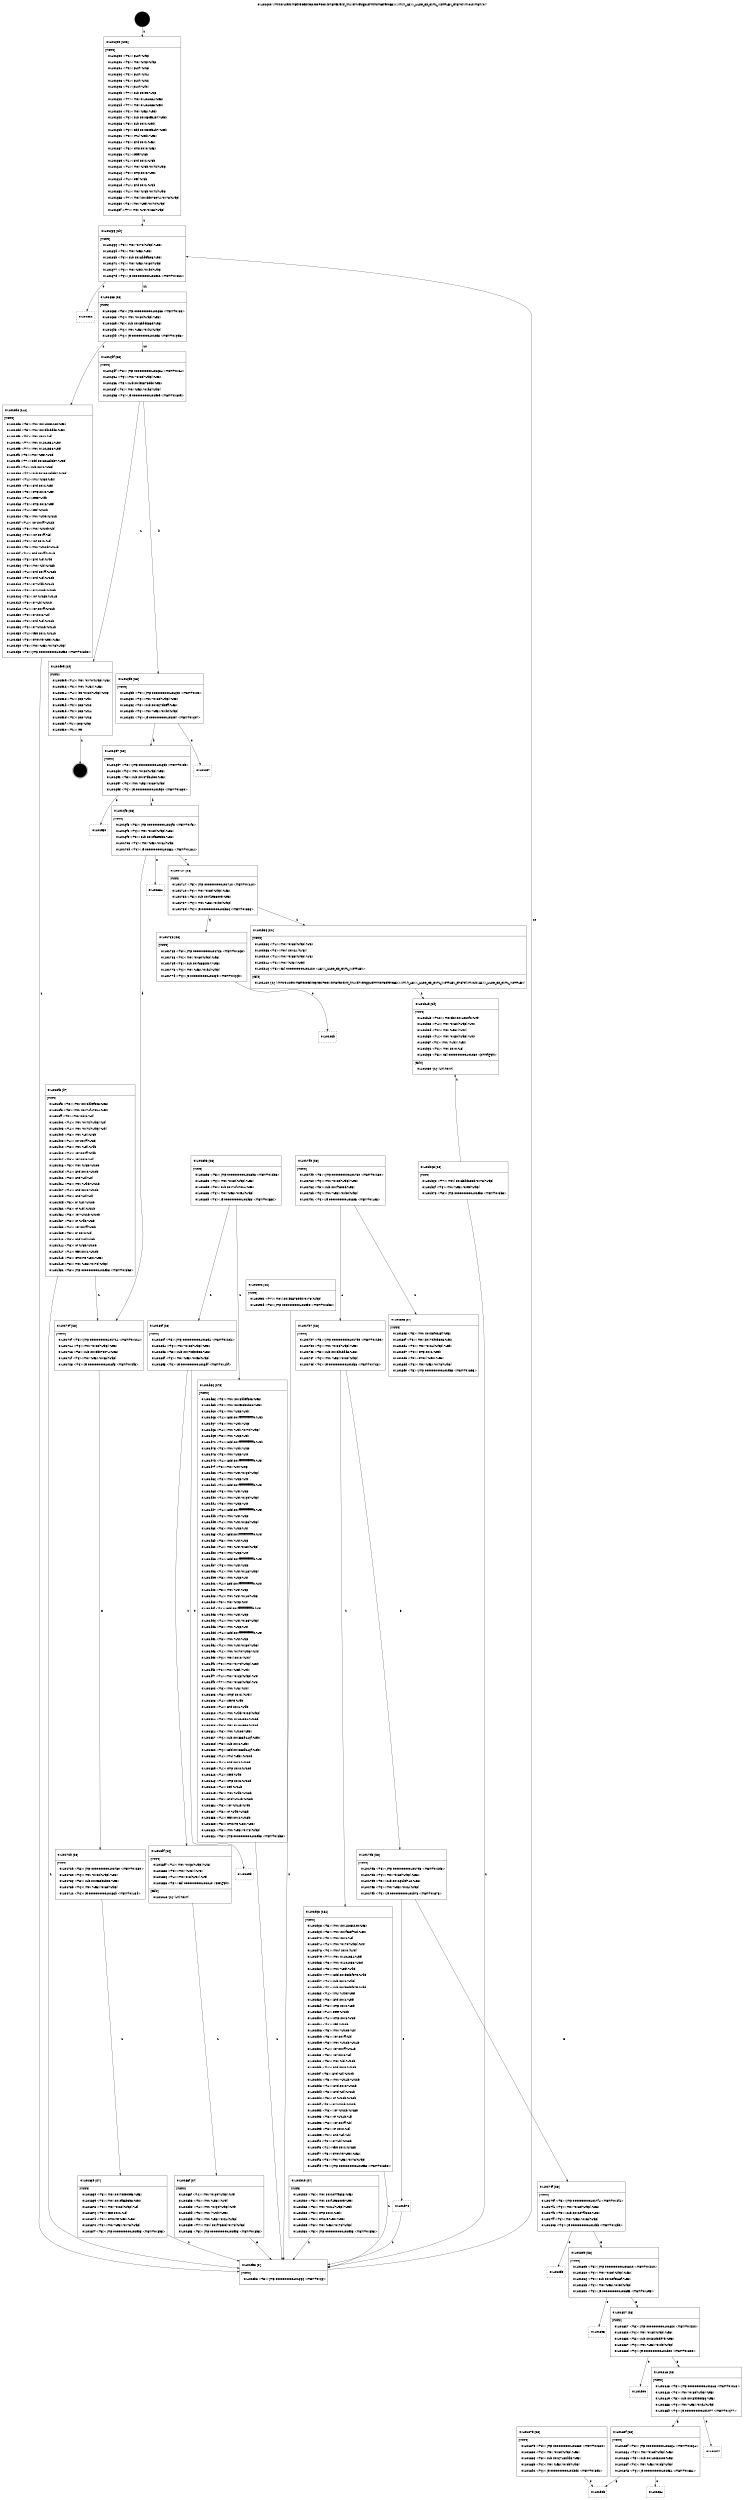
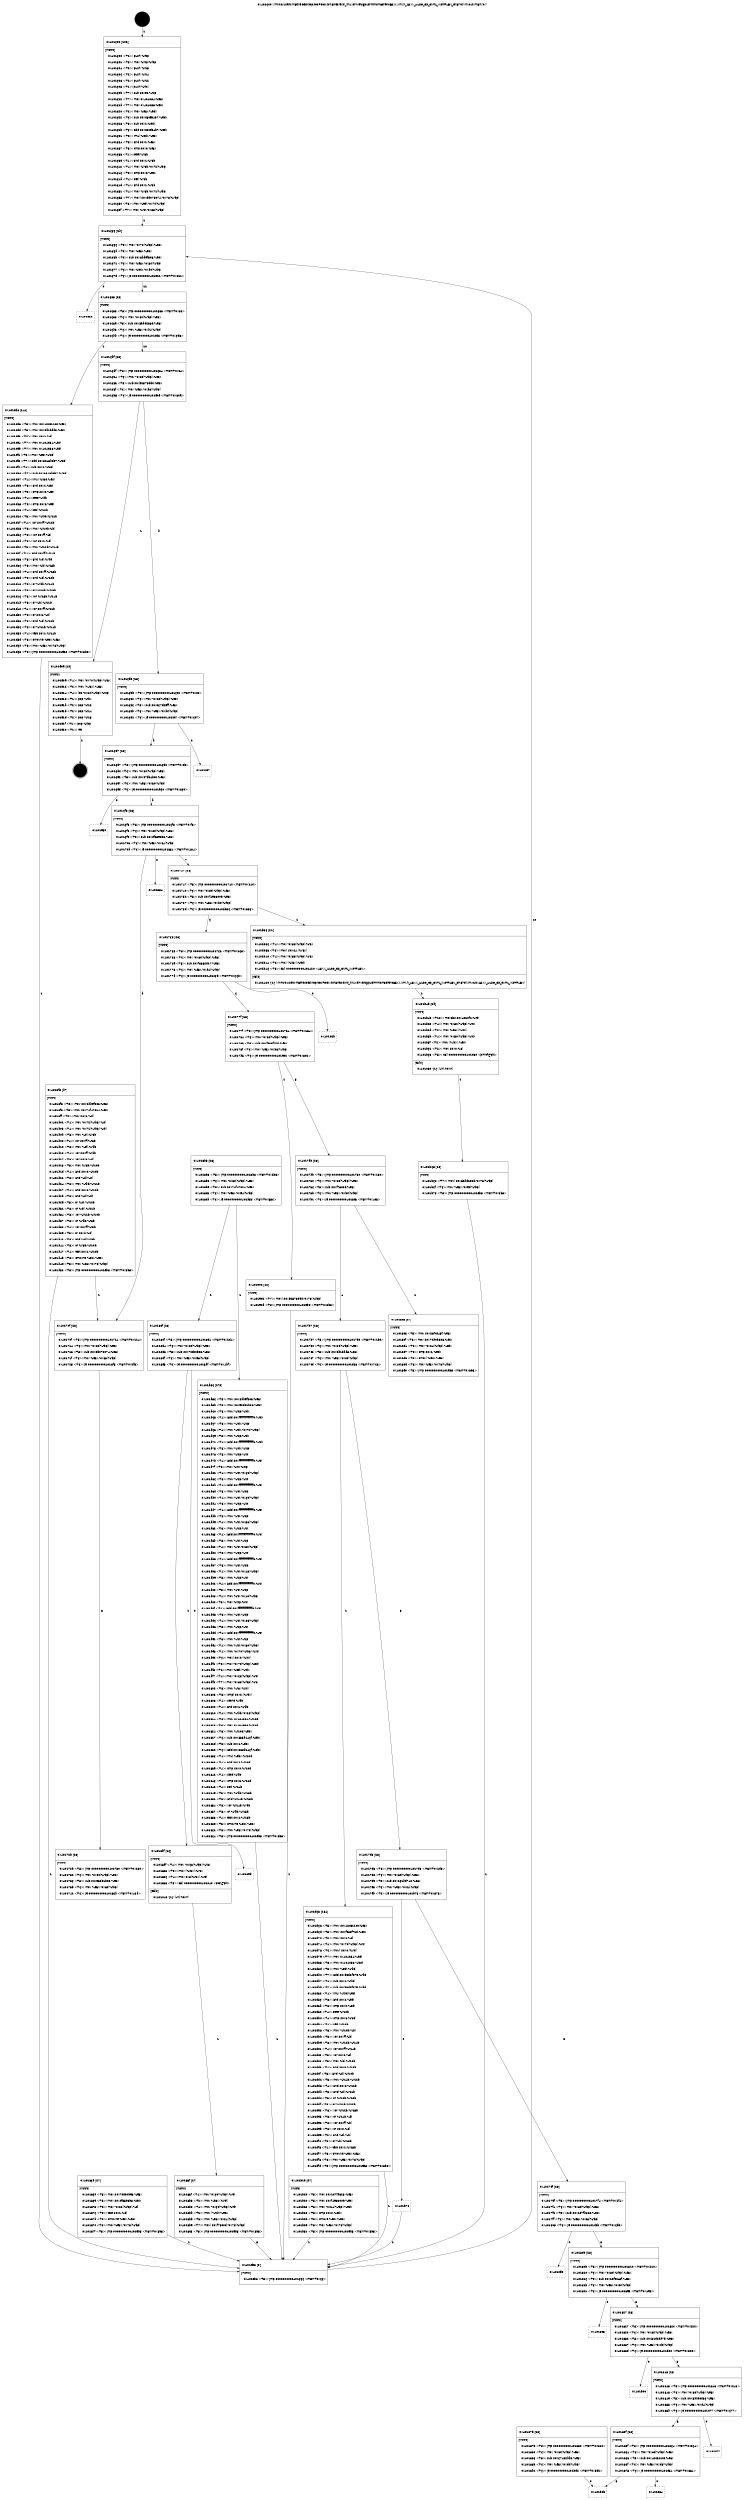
node "0x40177f [28]": added
edge "0x401b68 [18]" -> "0x401b4b [29]": reversed
edge "0x40172b [28]" -> "0x401a69 [27]": removed, label "1"
